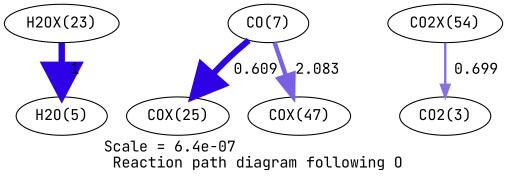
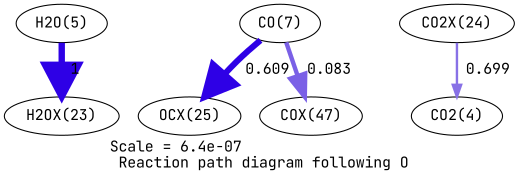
node "CO2X(54)": label "CO2X(54)" -> "CO2X(24)"
edge "H2OX(23)" -> "H2O(5)": reversed
edge "CO(7)" -> "COX(47)": label " 2.083" -> " 0.083"
node "COX(25)": label "COX(25)" -> "OCX(25)"
node "CO2(3)": label "CO2(3)" -> "CO2(4)"
